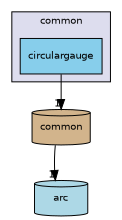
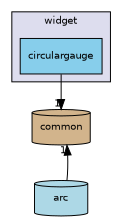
cluster "common": label "common" -> "widget"
edge "common" -> "arc": reversed
